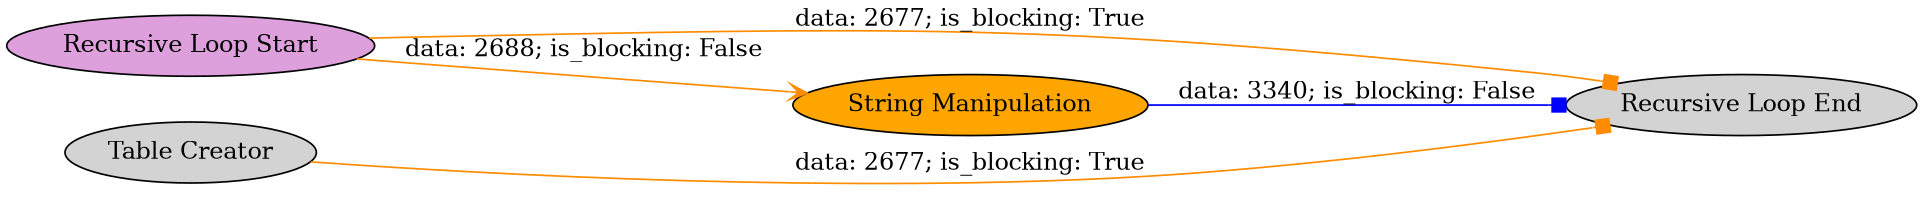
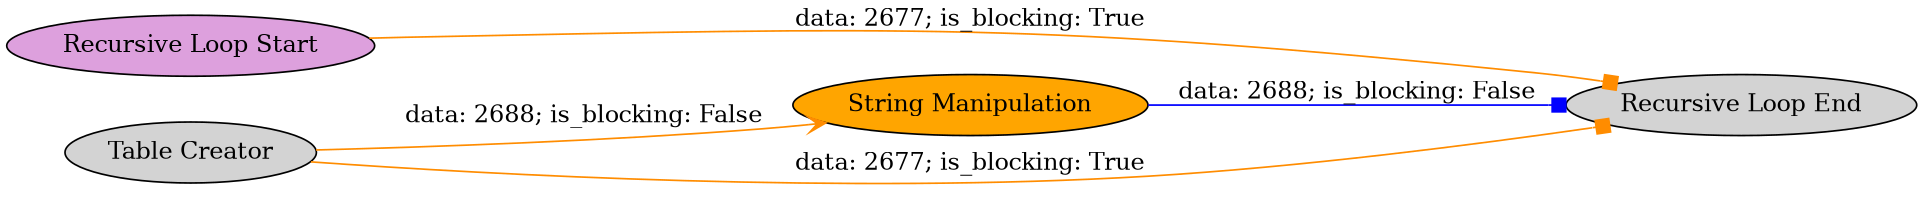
edge "Recursive Loop Start" -> "String Manipulation": now "Table Creator" -> "String Manipulation"
edge "String Manipulation" -> "Recursive Loop End": label "data: 3340; is_blocking: False" -> "data: 2688; is_blocking: False"
